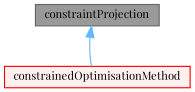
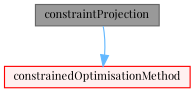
edge "constrainedOptimisationMethod" -> "constraintProjection": reversed
